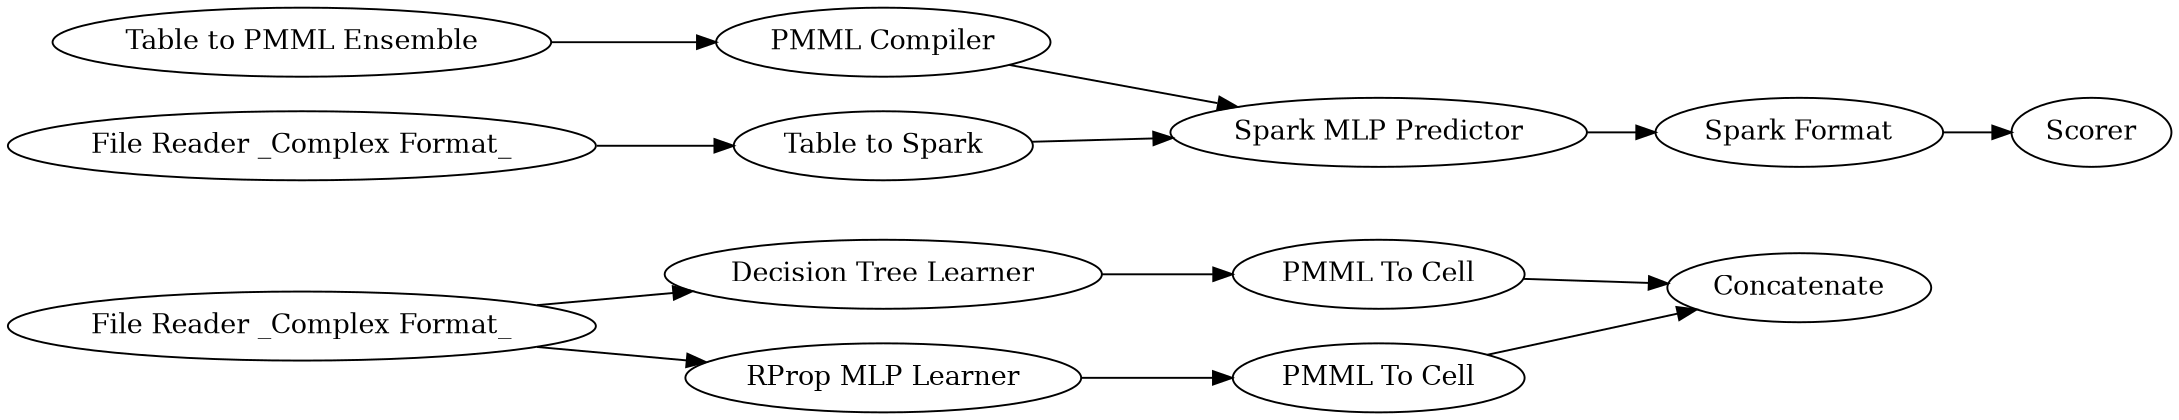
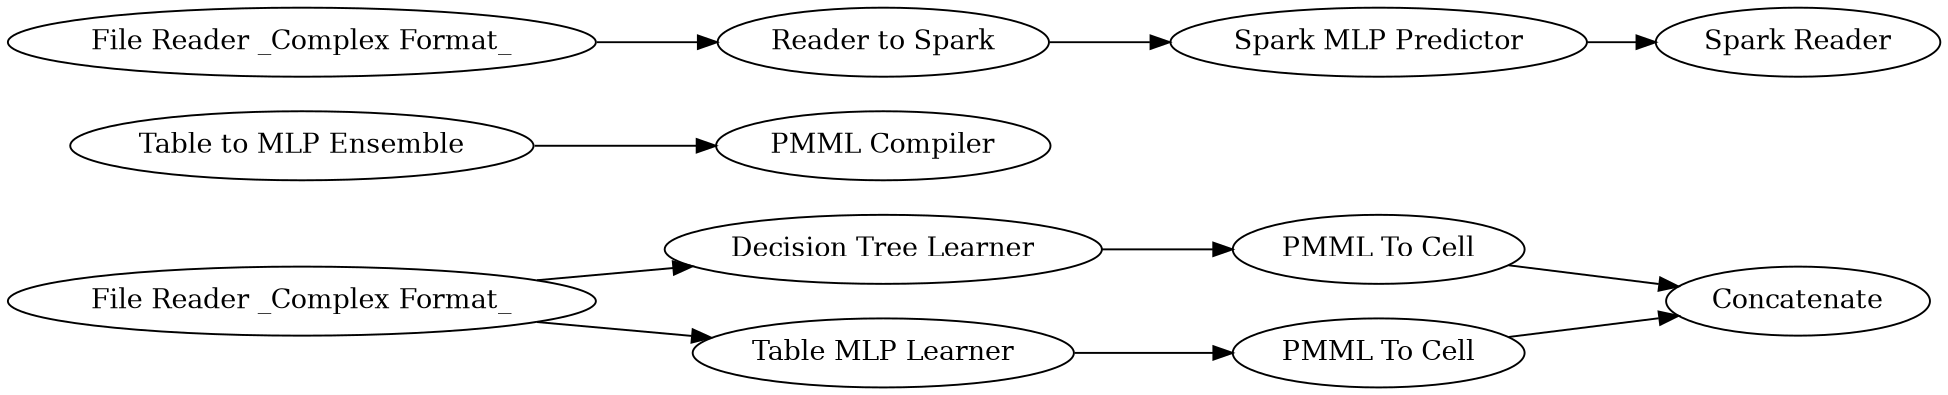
node "Table to PMML Ensemble": label "Table to PMML Ensemble" -> "Table to MLP Ensemble"
edge "PMML Compiler" -> "Spark MLP Predictor": removed
node "Spark Format": label "Spark Format" -> "Spark Reader"
node "Scorer": removed
node "Table to Spark": label "Table to Spark" -> "Reader to Spark"
node "RProp MLP Learner": label "RProp MLP Learner" -> "Table MLP Learner"
